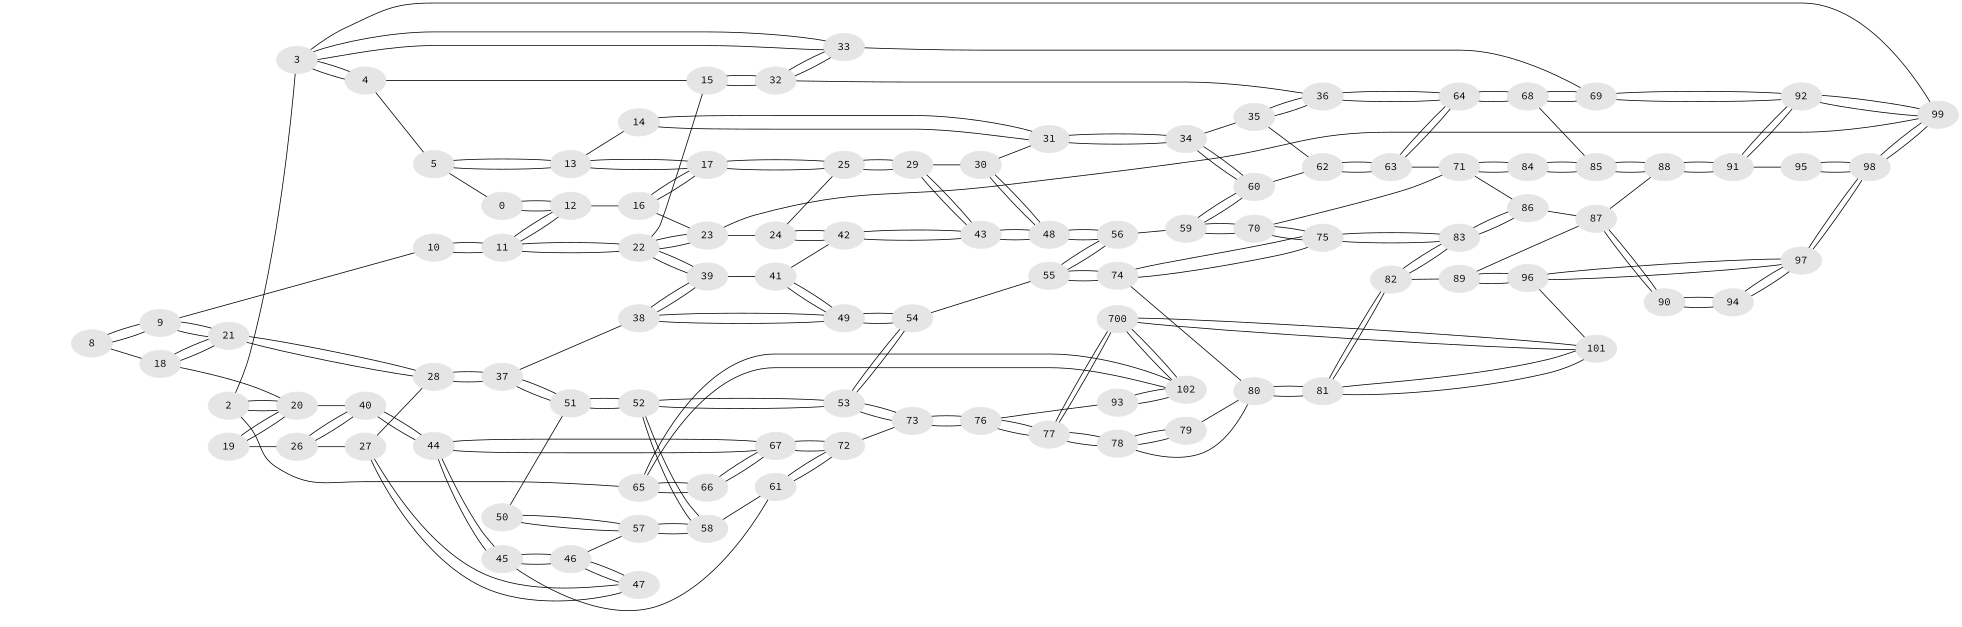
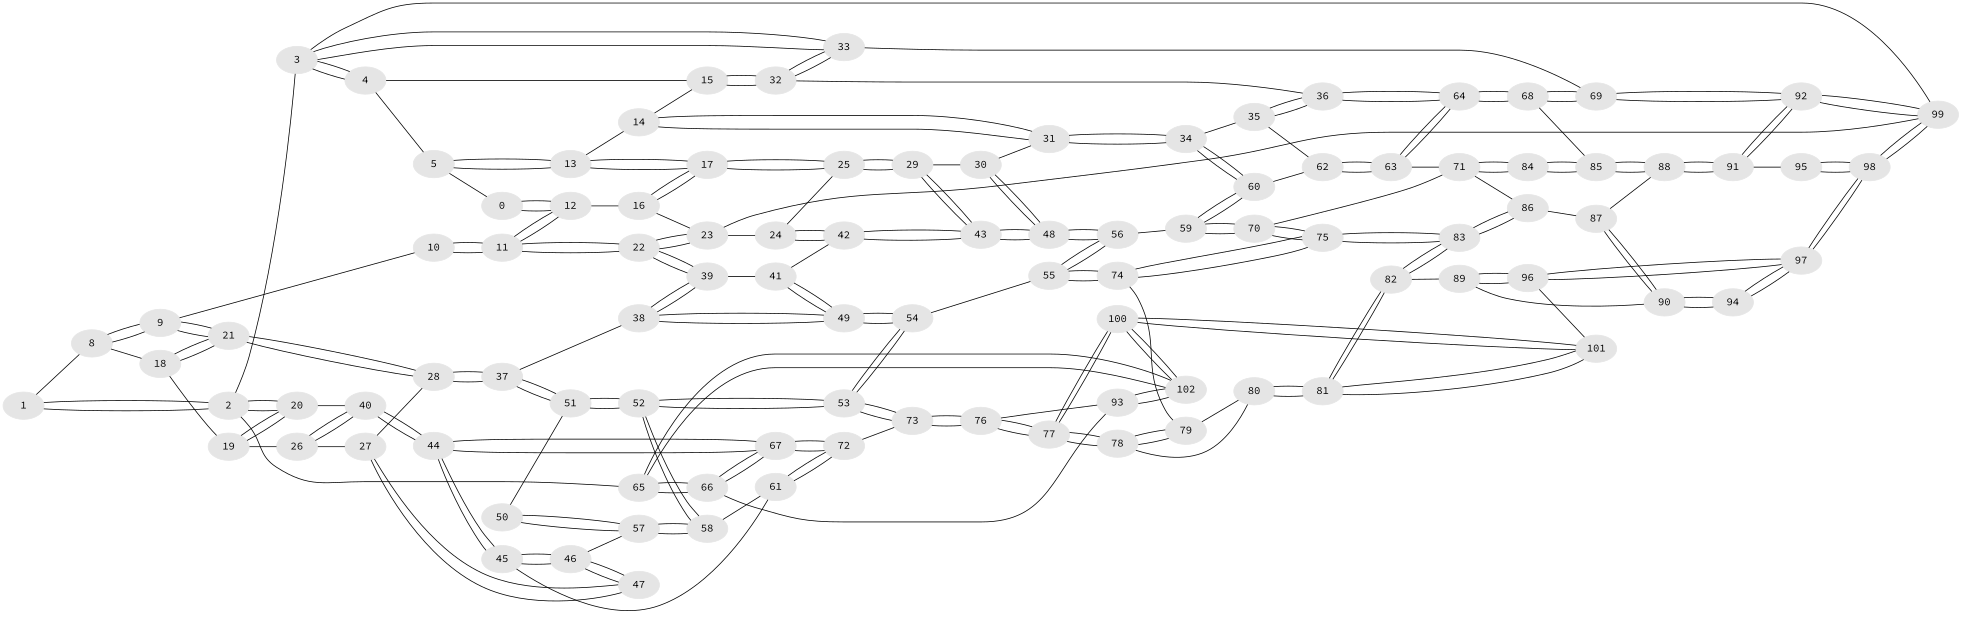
edge "15" -- "22": now "15" -- "14"
edge "87" -- "89": now "90" -- "89"
node "700": label "700" -> "100"
edge "74" -- "80": now "74" -- "79"
edge "18" -- "20": now "18" -- "19"
node "1": added
edge "93" -- "66": added
